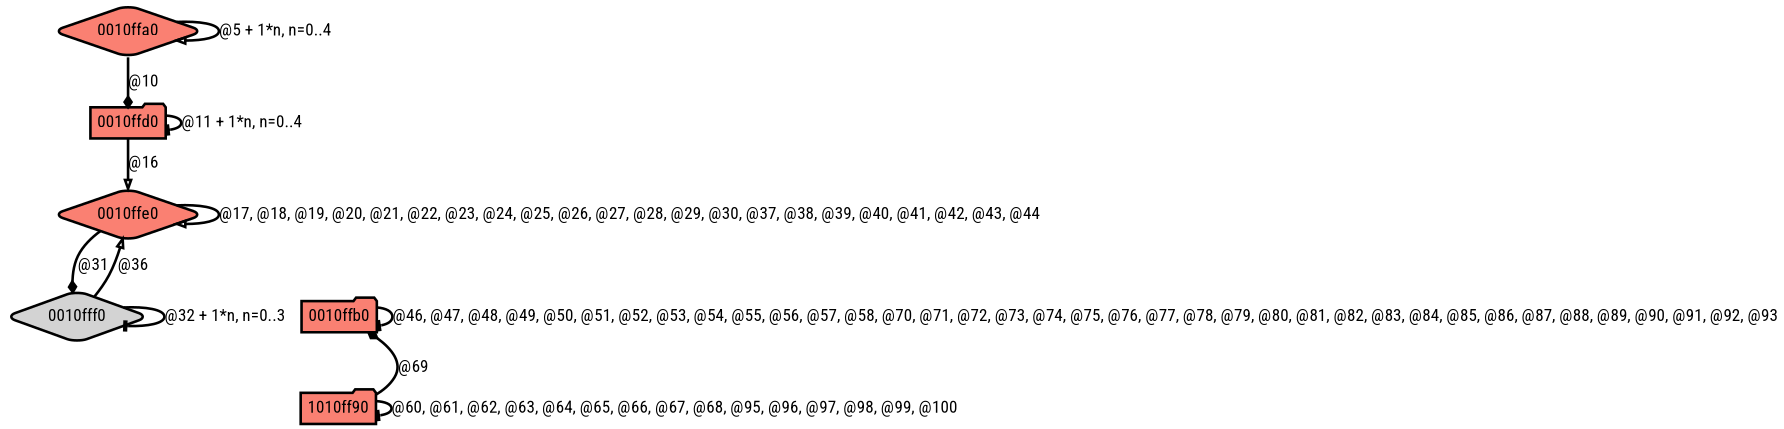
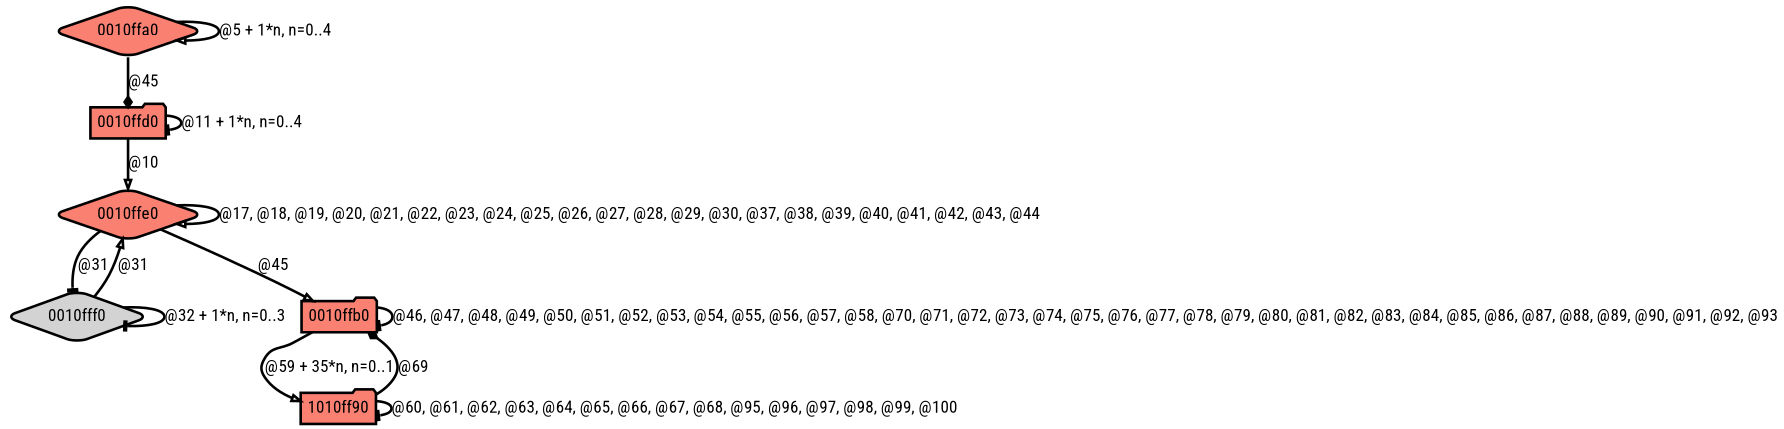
edge "0010ffa0" -> "0010ffd0": label "@10" -> "@45"
edge "0010ffd0" -> "0010ffe0": label "@16" -> "@10"
edge "0010ffe0" -> "0010fff0": arrowhead diamond -> tee
edge "0010ffe0" -> "0010ffb0": added, label "@45"
edge "0010fff0" -> "0010ffe0": label "@36" -> "@31"
edge "0010ffb0" -> "1010ff90": added, label "@59 + 35*n, n=0..1"
